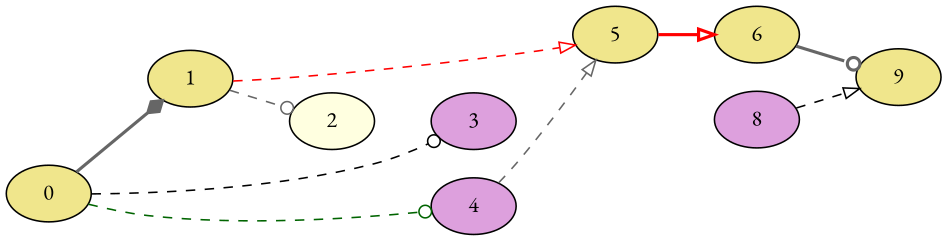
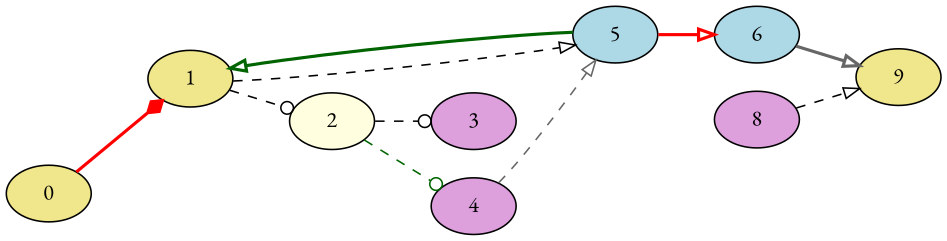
node "5": fillcolor khaki -> lightblue
node "6": fillcolor khaki -> lightblue
edge "5" -> "1": added
edge "6" -> "9": arrowhead odot -> onormal
edge "1" -> "5": color red -> black
edge "1" -> "2": color gray40 -> black
edge "0" -> "1": color gray40 -> red
edge "0" -> "3": now "2" -> "3"
edge "0" -> "4": now "2" -> "4"
